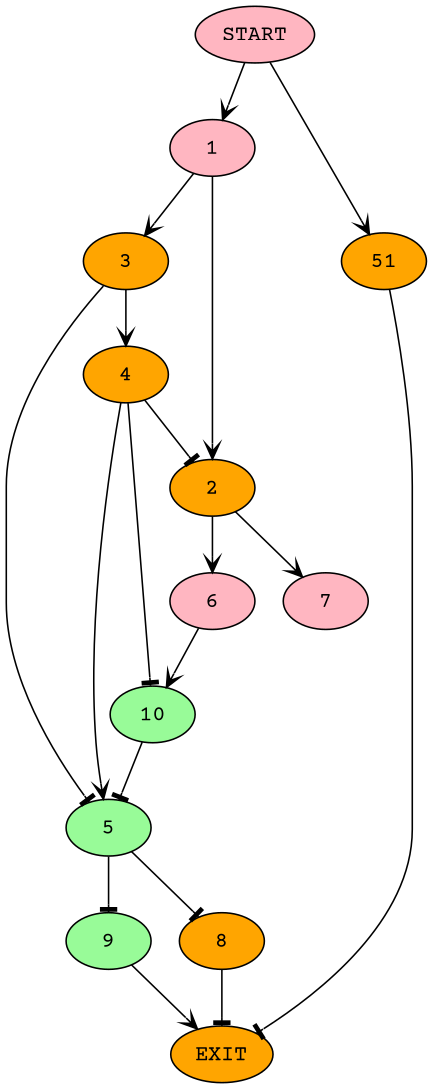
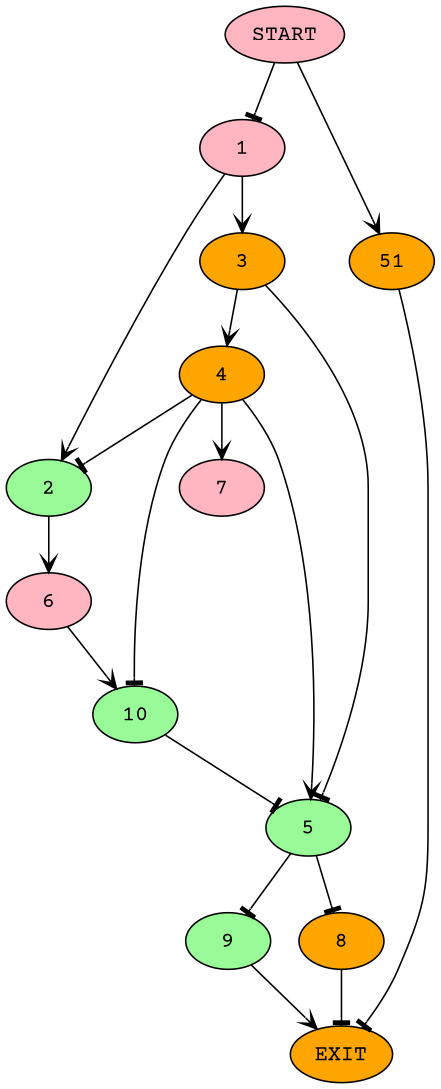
edge "START" -> "1": arrowhead vee -> tee
node "2": fillcolor orange -> palegreen
edge "2" -> "7": now "4" -> "7"
